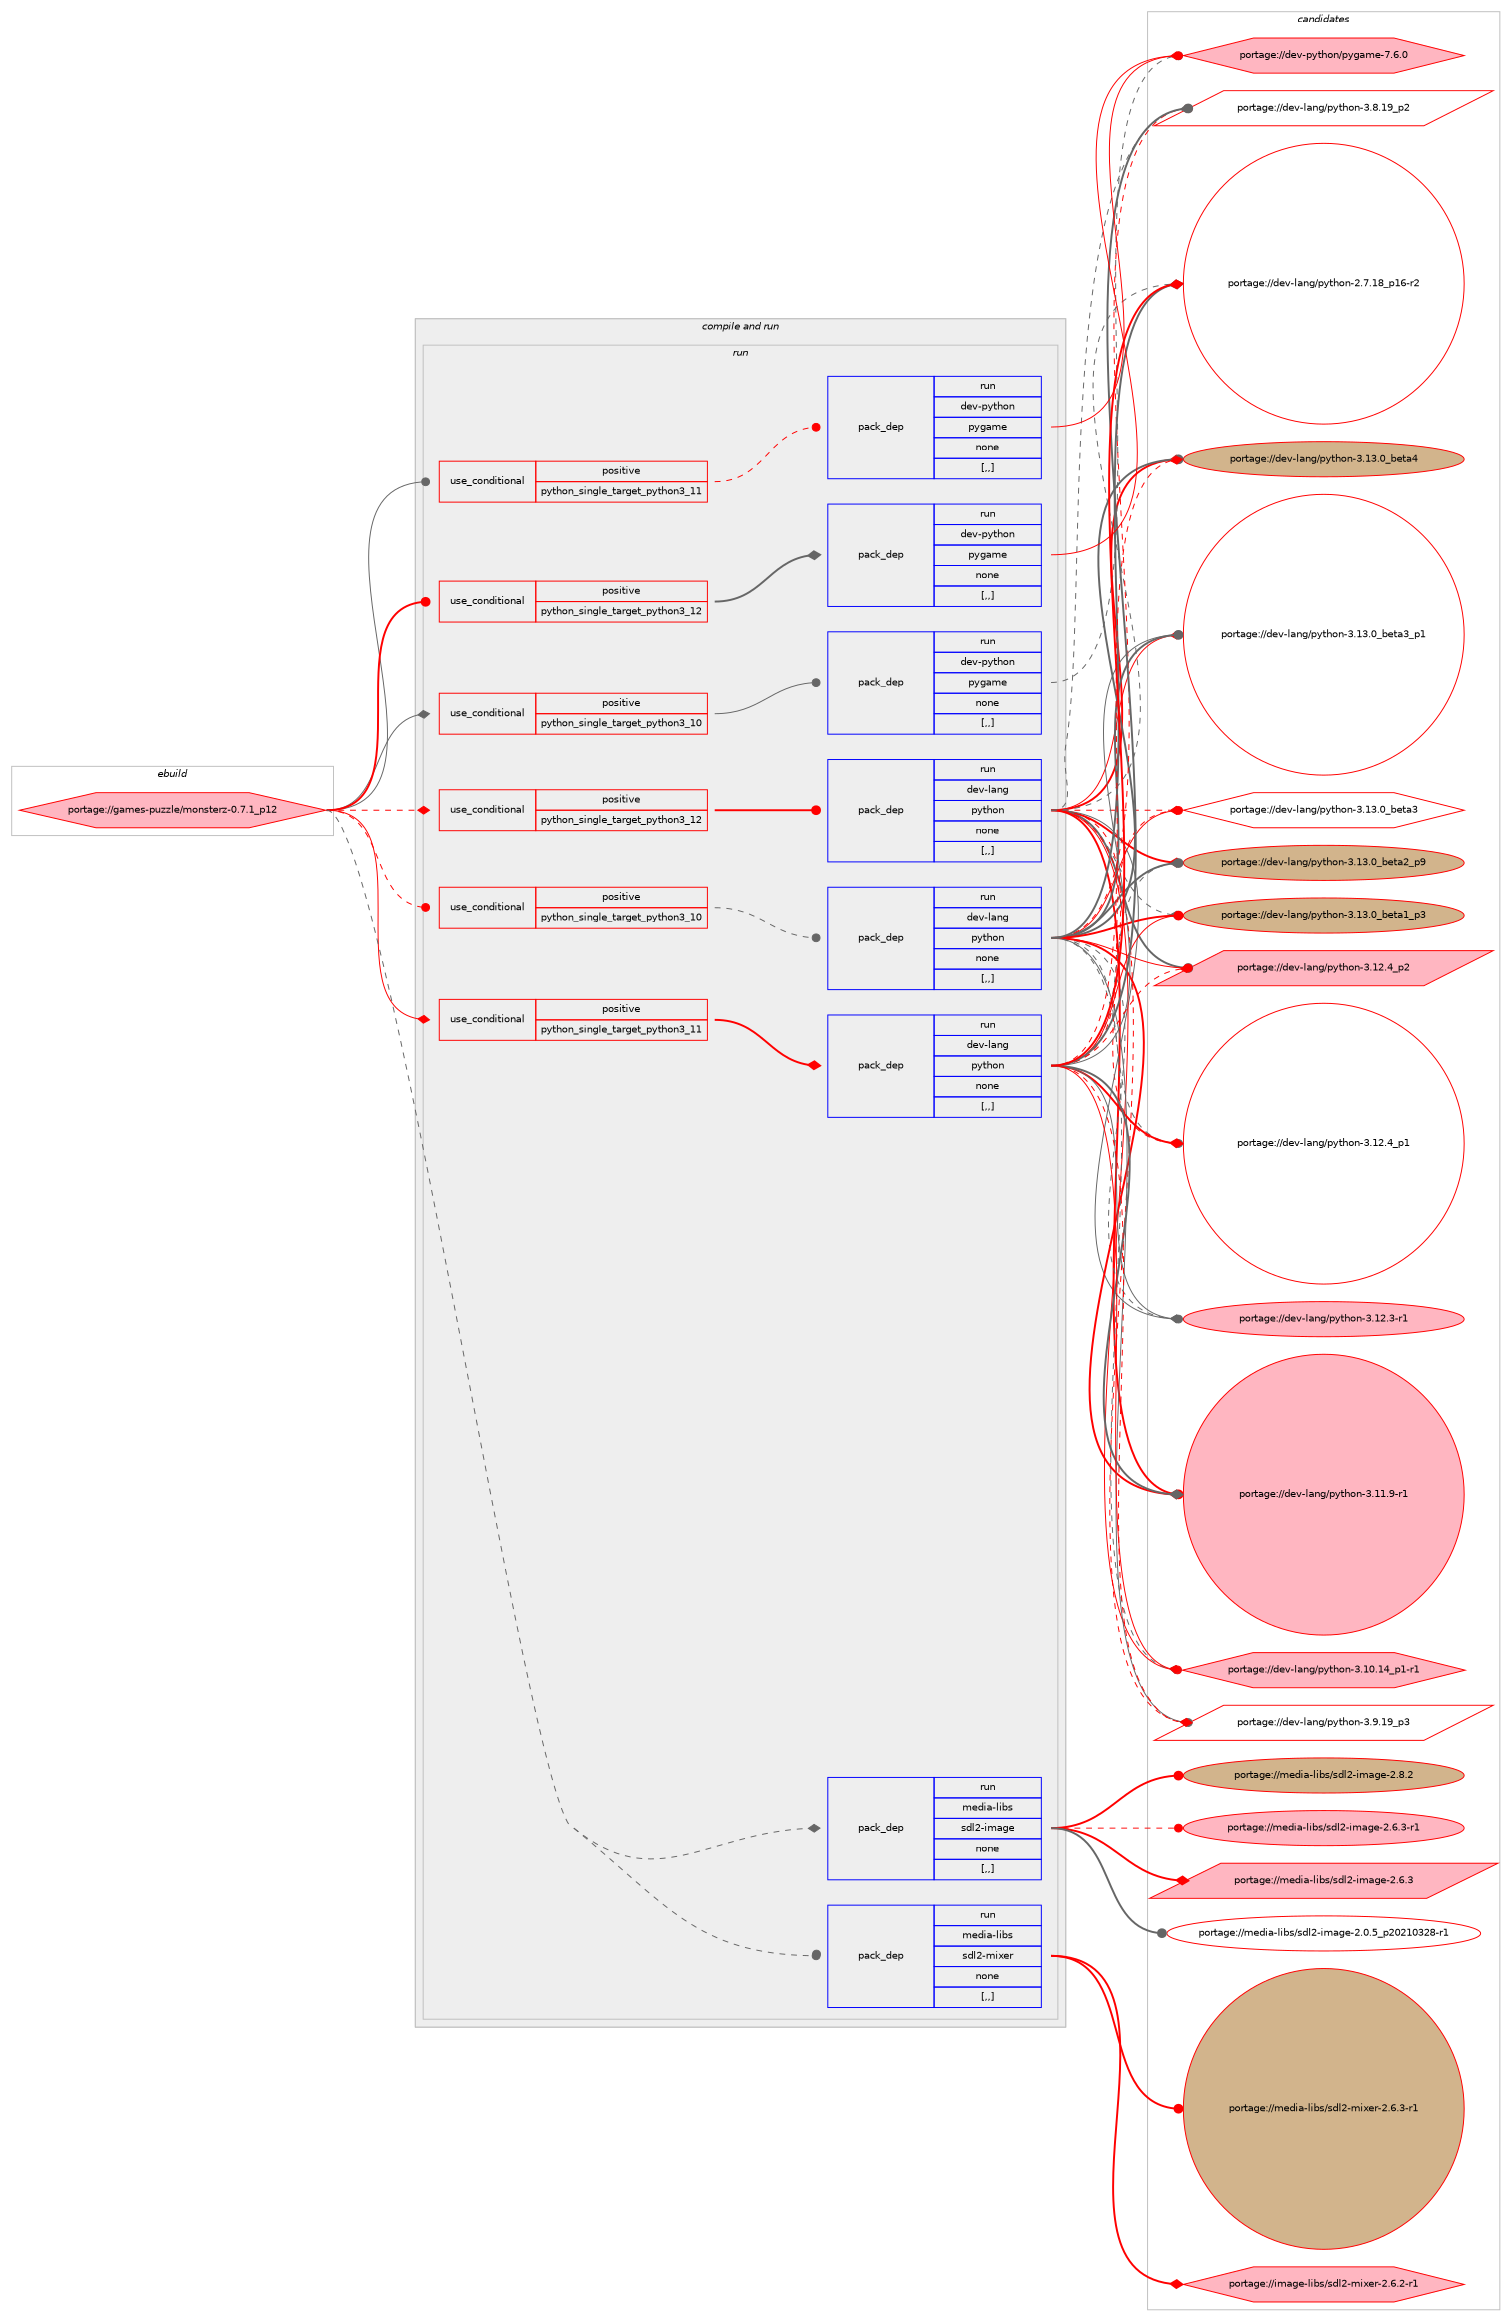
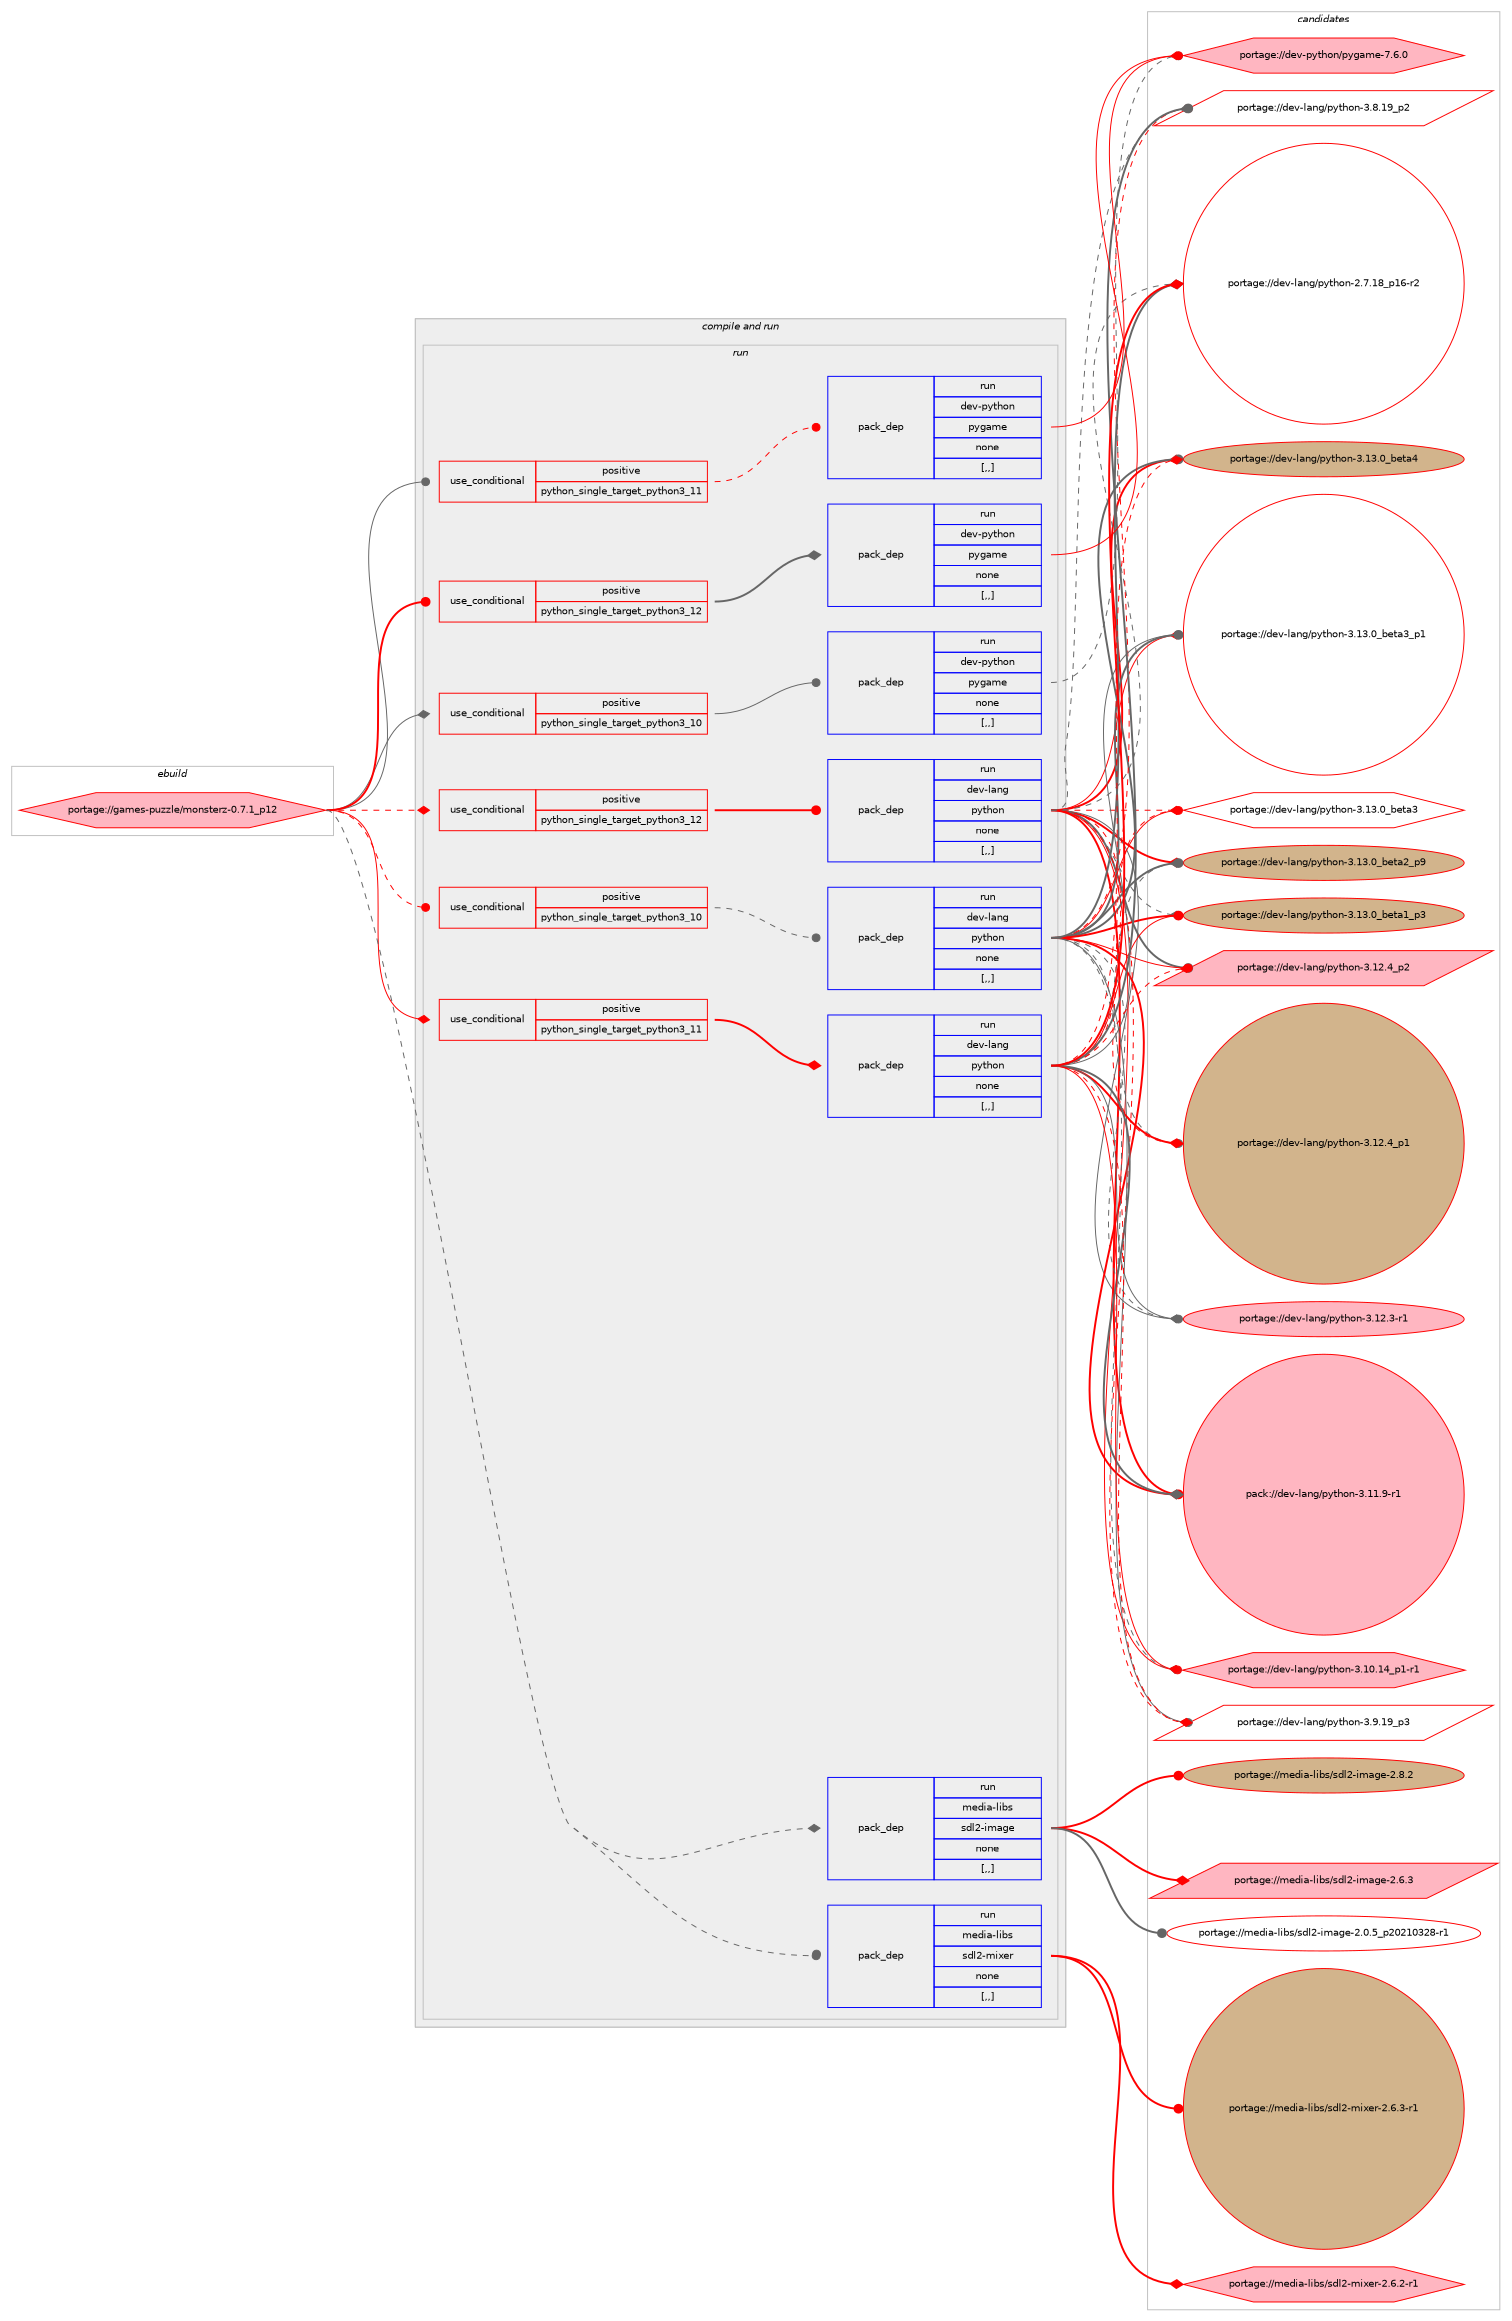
node "portage://dev-lang/python-3.12.4_p1": fillcolor white -> tan
node "portage://dev-lang/python-3.11.9-r1": label "portage://dev-lang/python-3.11.9-r1" -> "pack://dev-lang/python-3.11.9-r1"
node "portage://media-libs/sdl2-image-2.6.3-r1": removed
node "portage://image-libs/sdl2-mixer-2.6.2-r1": label "portage://image-libs/sdl2-mixer-2.6.2-r1" -> "portage://media-libs/sdl2-mixer-2.6.2-r1"
